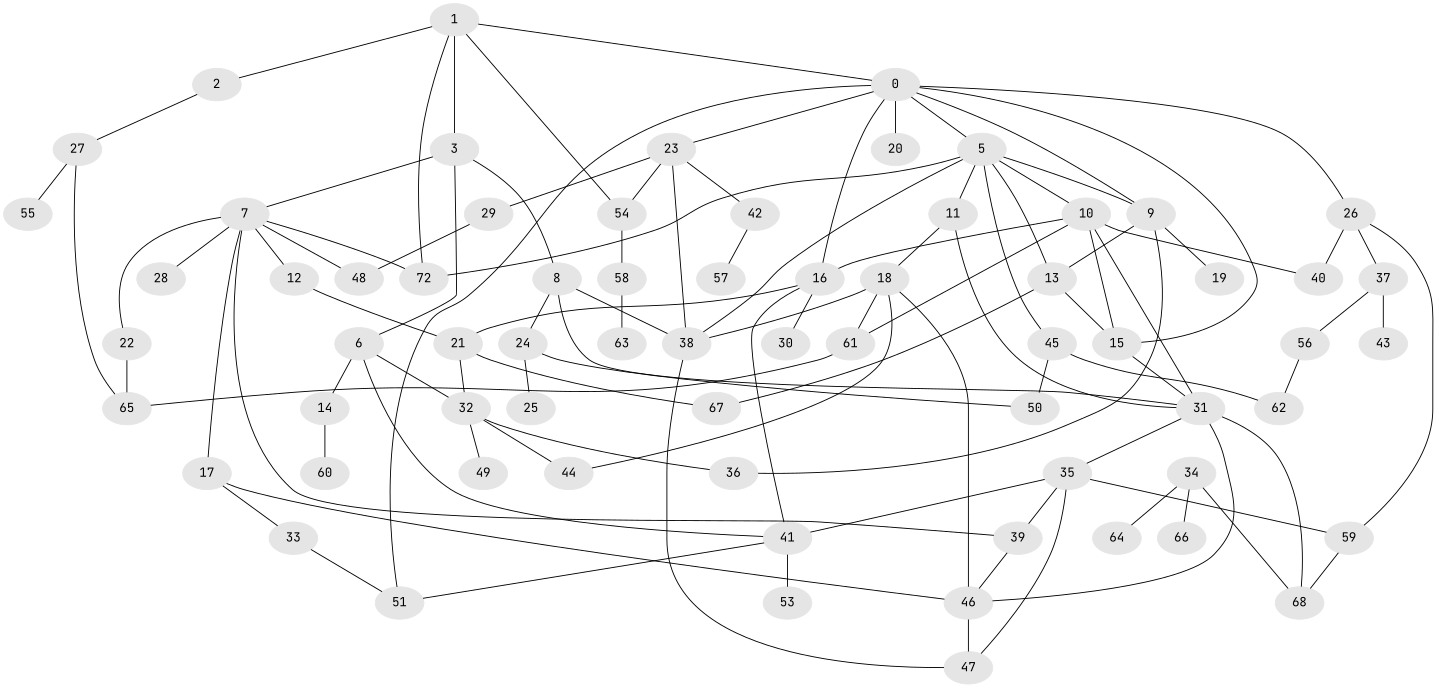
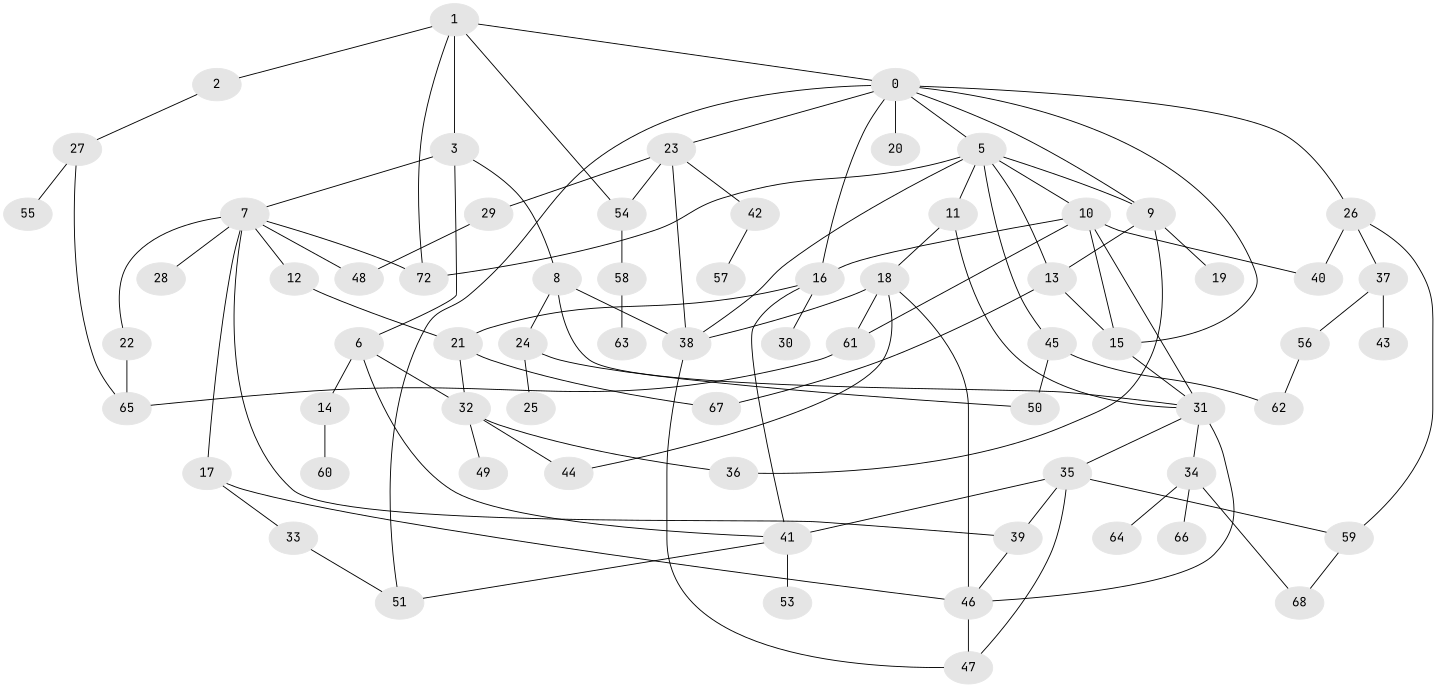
edge "31" -- "68": now "31" -- "34"
